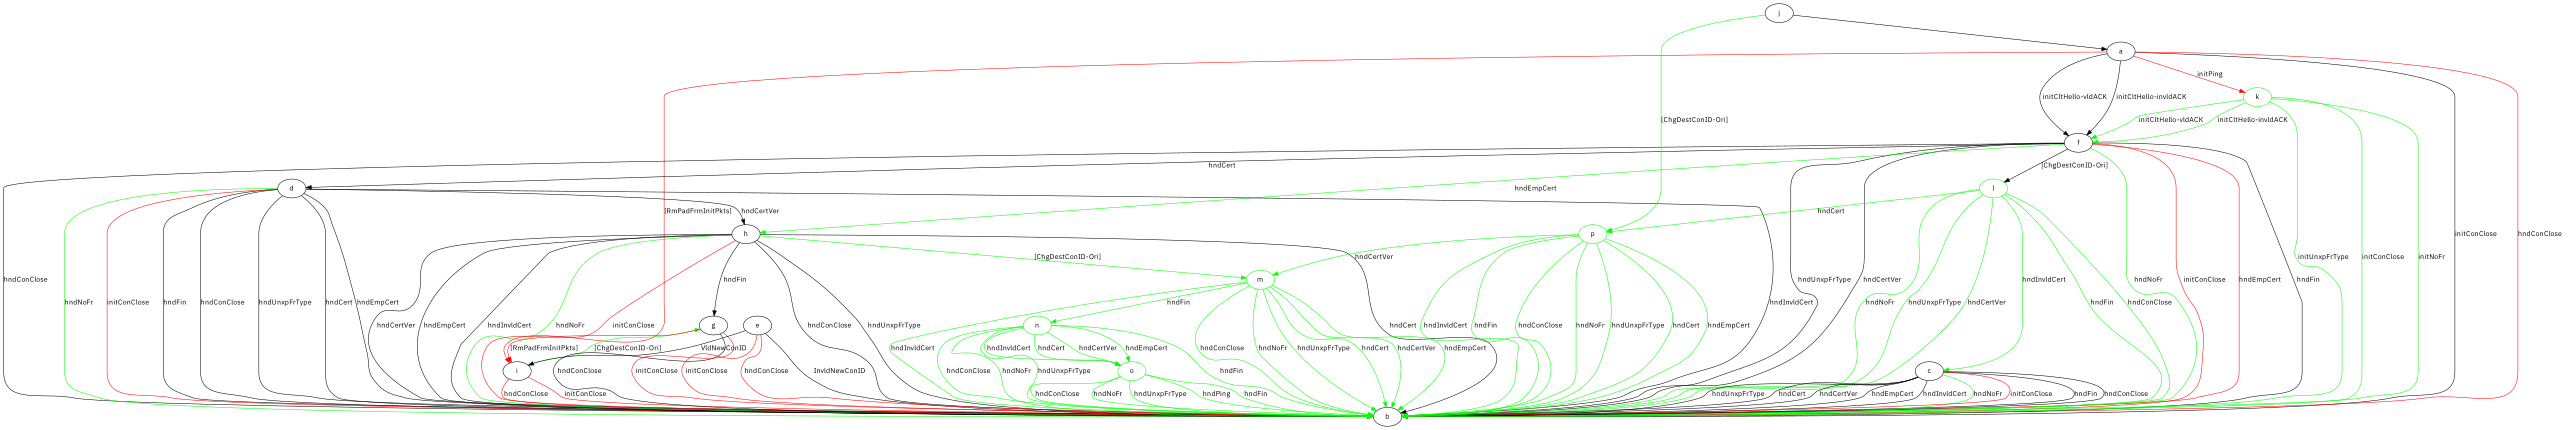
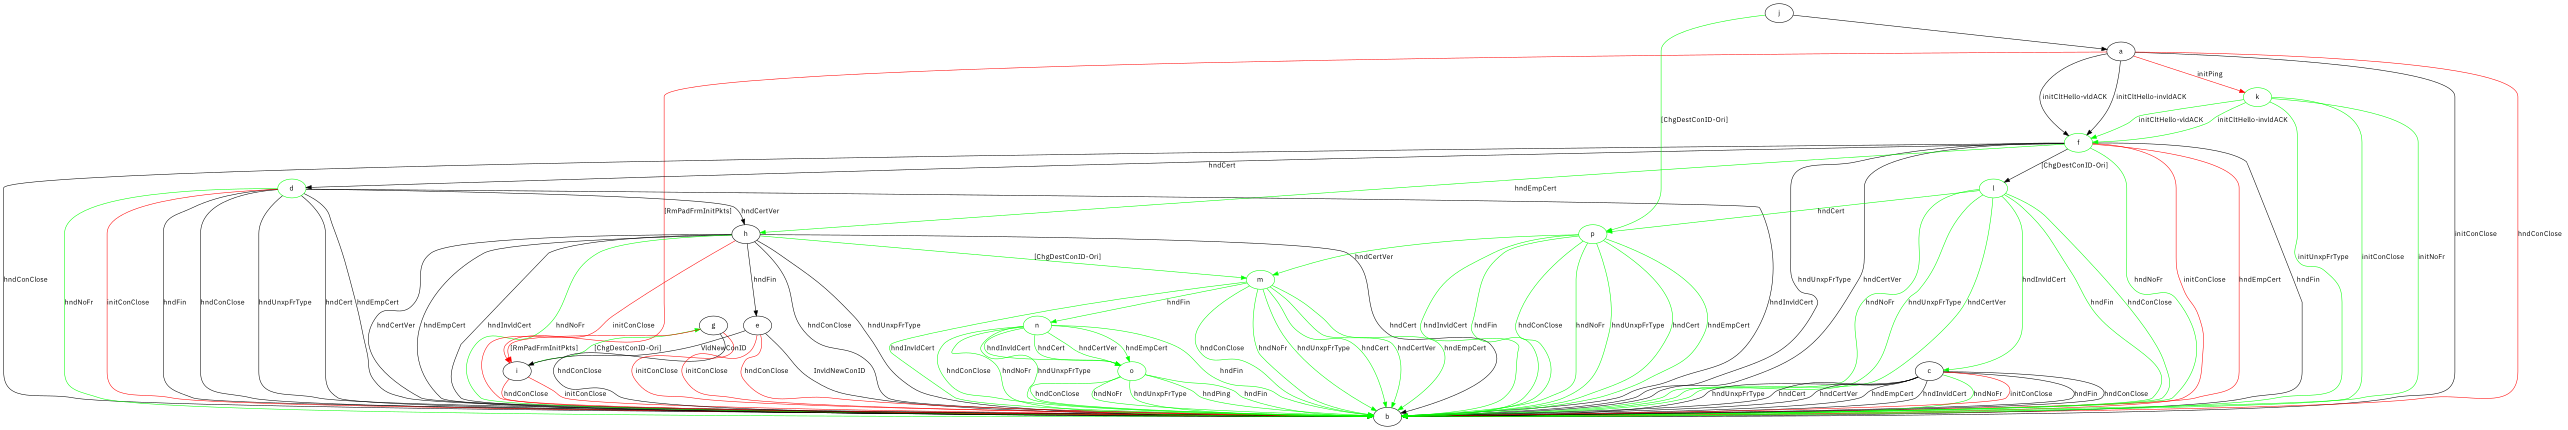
node "f": color black -> green
node "d": color black -> green
edge "h" -> "g": now "h" -> "e"
